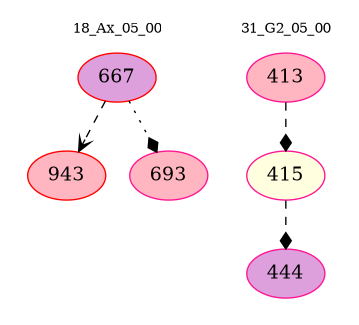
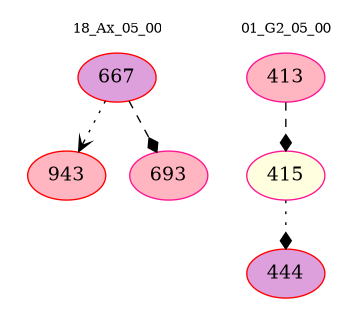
cluster "31_G2_05_00": label "31_G2_05_00" -> "01_G2_05_00"
edge "667" -> "693": style dotted -> dashed
edge "667" -> "943": style dashed -> dotted
edge "415" -> "444": style dashed -> dotted
node "444": color deeppink -> red
